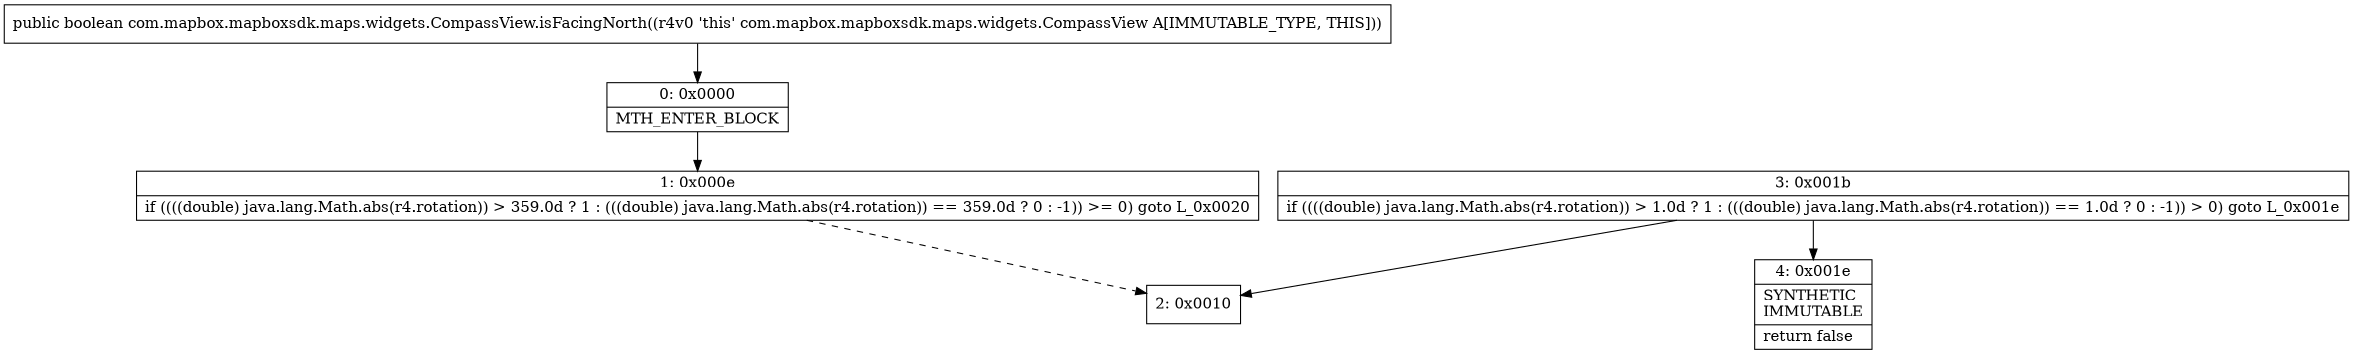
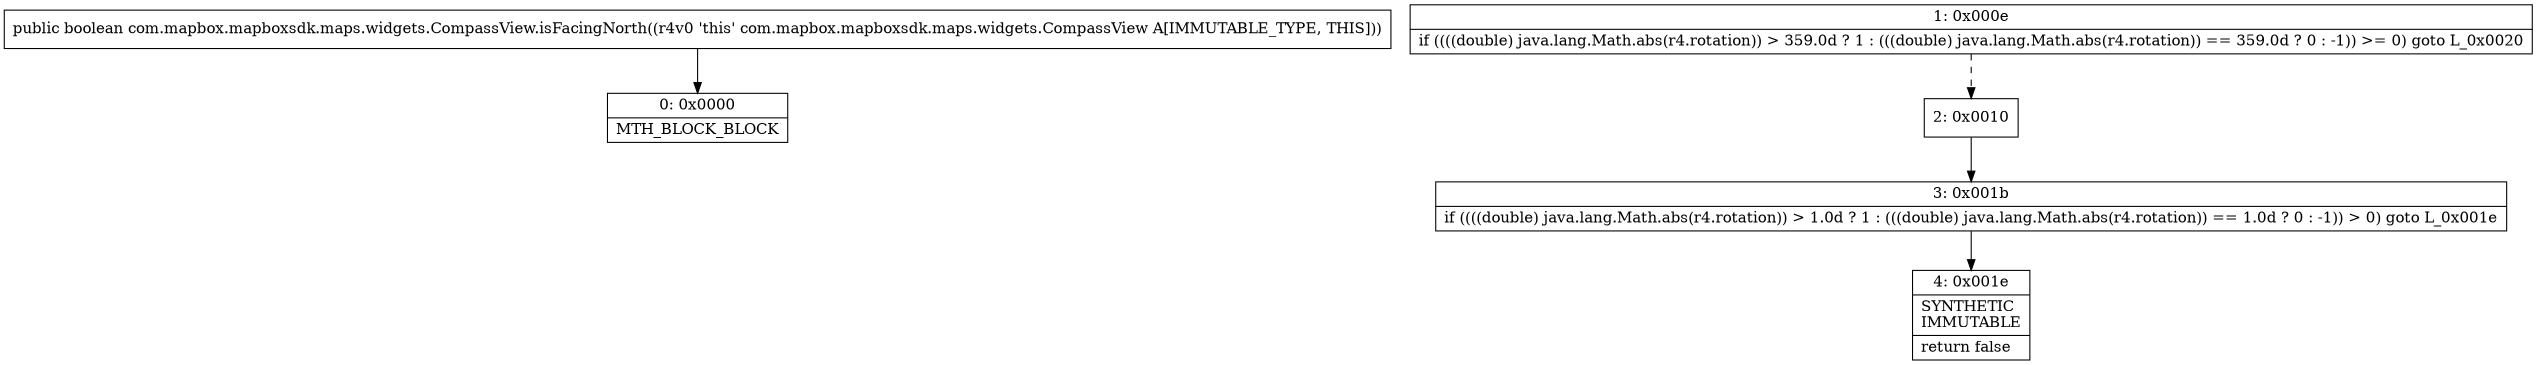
node "0: 0x0000": text "MTH_ENTER_BLOCK" -> "MTH_BLOCK_BLOCK"
edge "0: 0x0000" -> "1: 0x000e": removed
edge "3: 0x001b" -> "2: 0x0010": reversed
